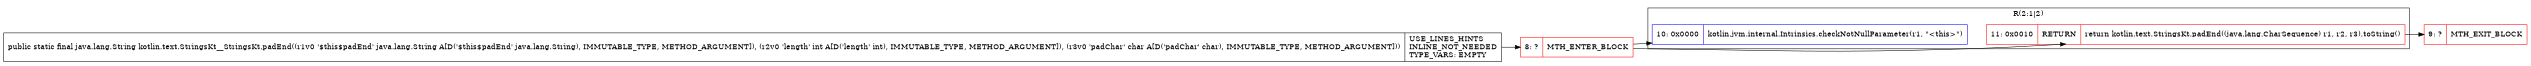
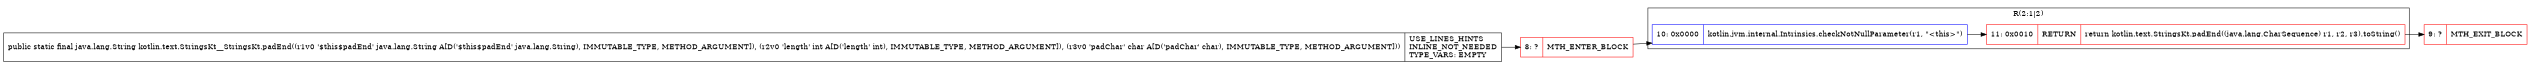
edge "8: ?" -> "11: 0x0010": now "10: 0x0000" -> "11: 0x0010"
